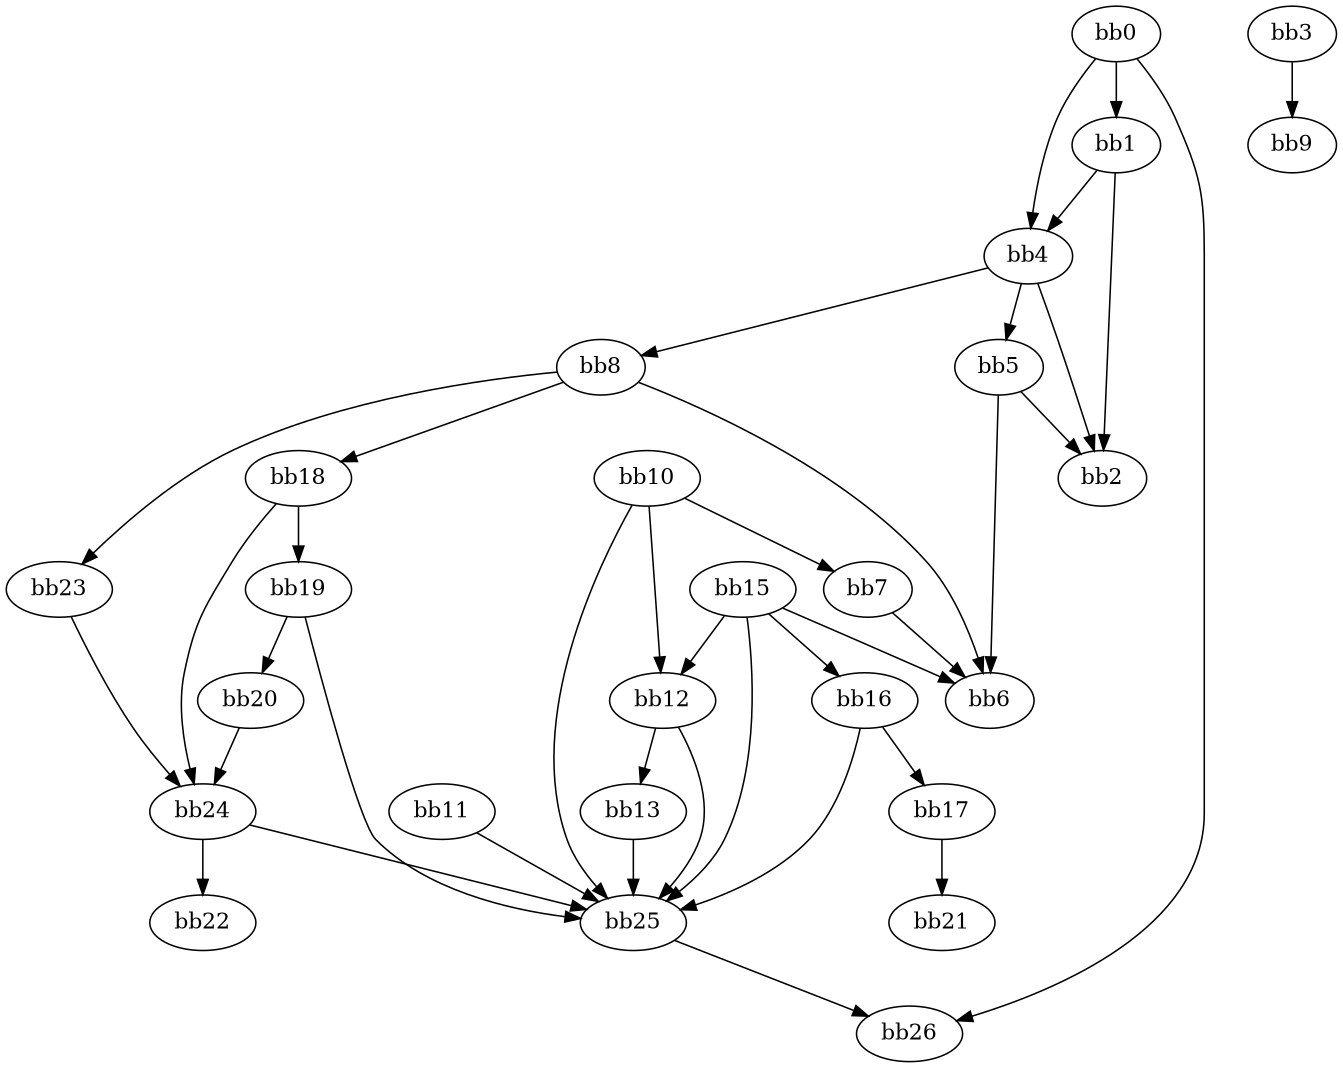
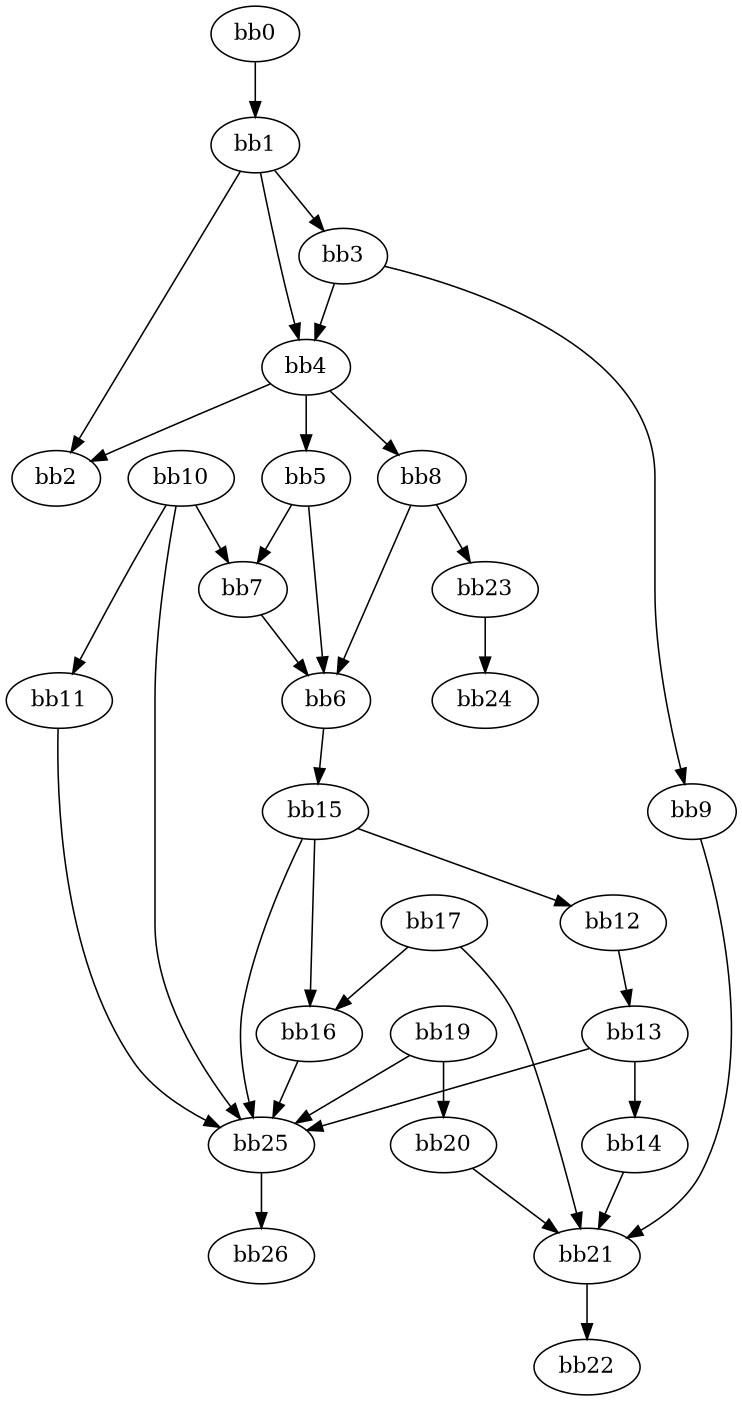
edge "bb0" -> "bb4": now "bb3" -> "bb4"
edge "bb1" -> "bb3": added
edge "bb5" -> "bb2": now "bb5" -> "bb7"
node "bb18": removed
edge "bb10" -> "bb12": now "bb10" -> "bb11"
edge "bb0" -> "bb26": removed
edge "bb15" -> "bb6": reversed
edge "bb20" -> "bb24": now "bb20" -> "bb21"
edge "bb16" -> "bb17": reversed
edge "bb12" -> "bb25": removed
edge "bb24" -> "bb25": removed
edge "bb24" -> "bb22": now "bb21" -> "bb22"
edge "bb9" -> "bb21": added
node "bb14": added
